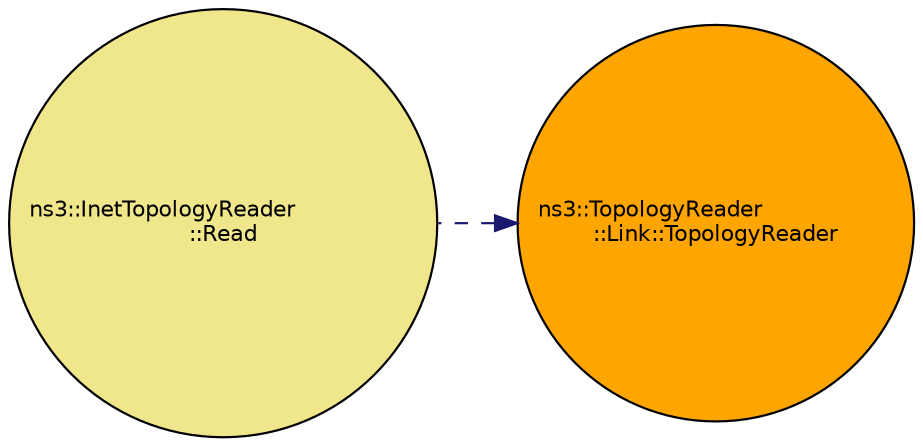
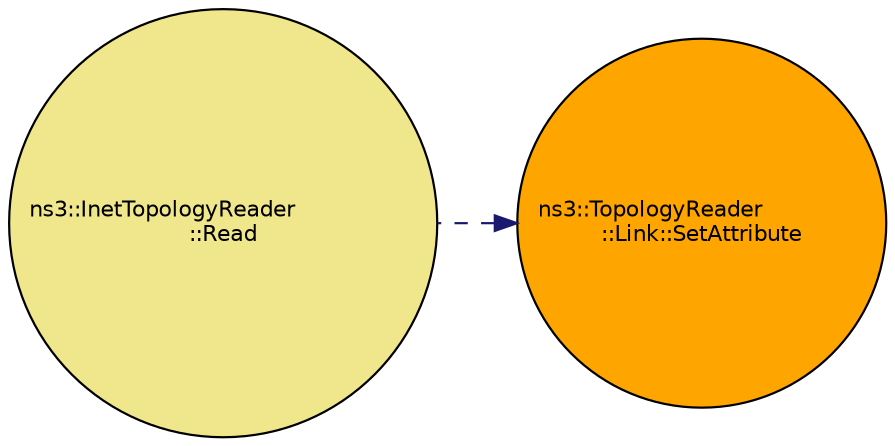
node "ns3::TopologyReader ::Link::TopologyReader": label "ns3::TopologyReader ::Link::TopologyReader" -> "ns3::TopologyReader ::Link::SetAttribute"
